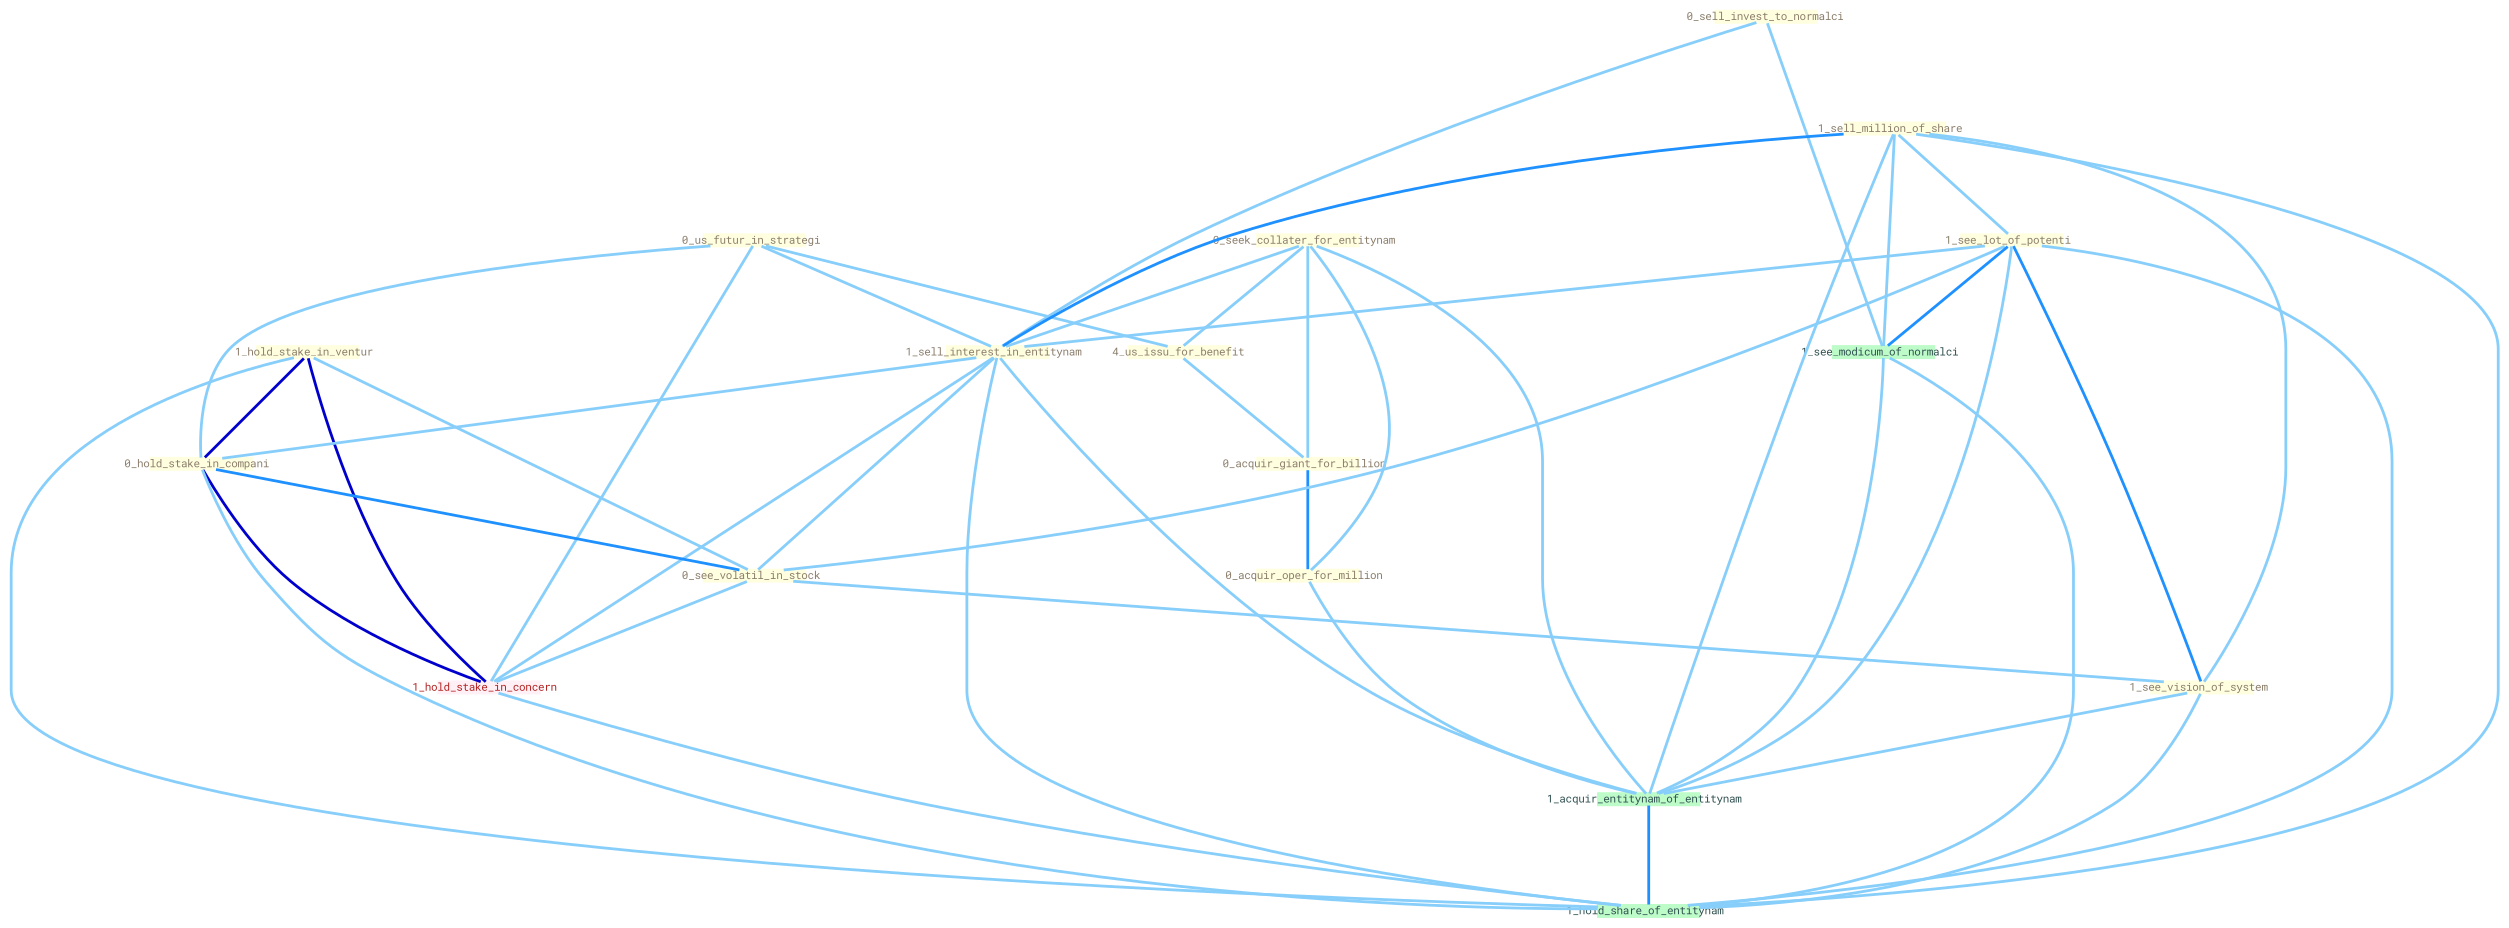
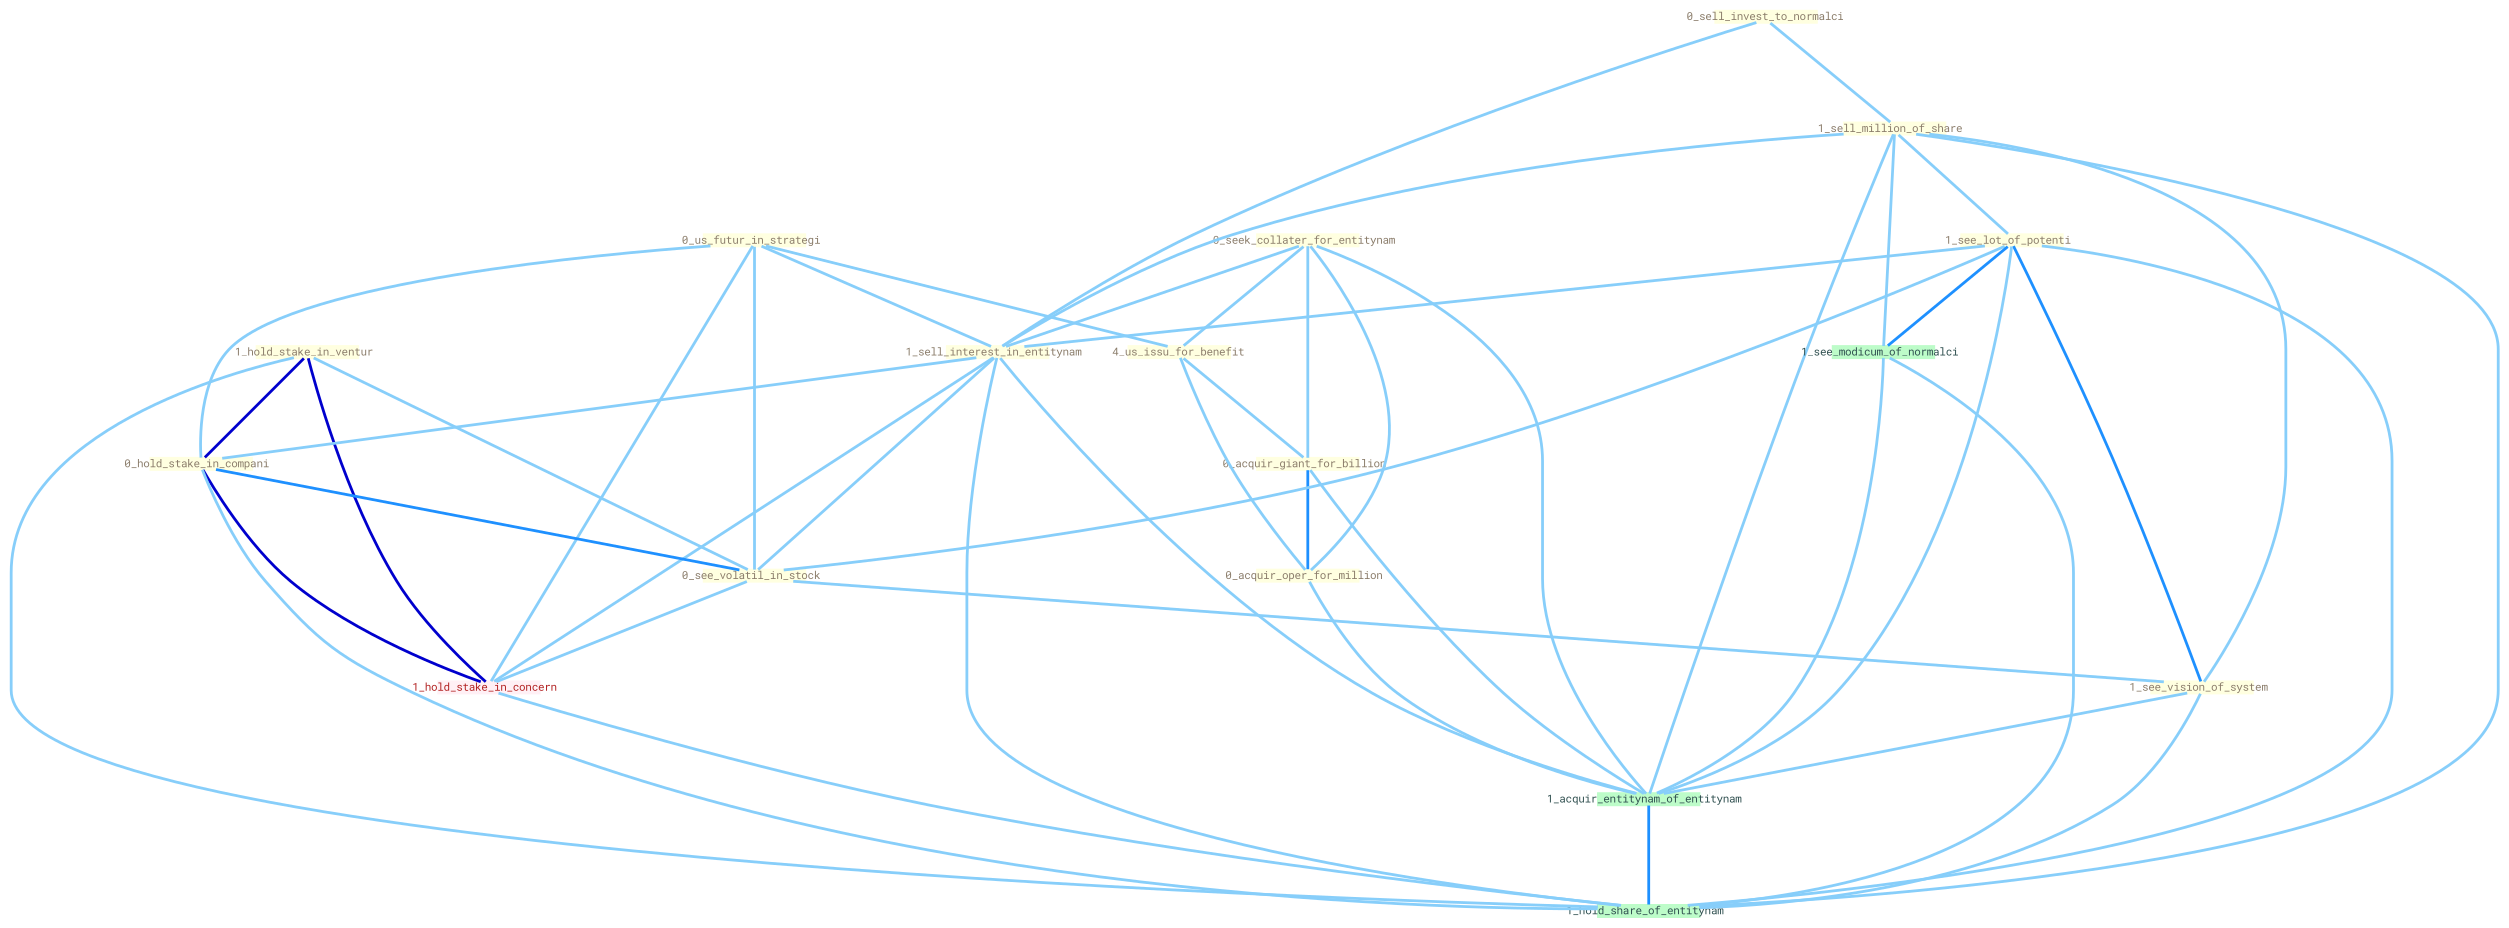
edge "0_sell_invest_to_normalci" -- "1_see_modicum_of_normalci": now "0_sell_invest_to_normalci" -- "1_sell_million_of_share"
edge "1_sell_million_of_share" -- "1_sell_interest_in_entitynam": color #1e90ff -> #87cefa
edge "0_us_futur_in_strategi" -- "0_see_volatil_in_stock": added
edge "4_us_issu_for_benefit" -- "0_acquir_oper_for_million": added
edge "0_acquir_giant_for_billion" -- "1_acquir_entitynam_of_entitynam": added
